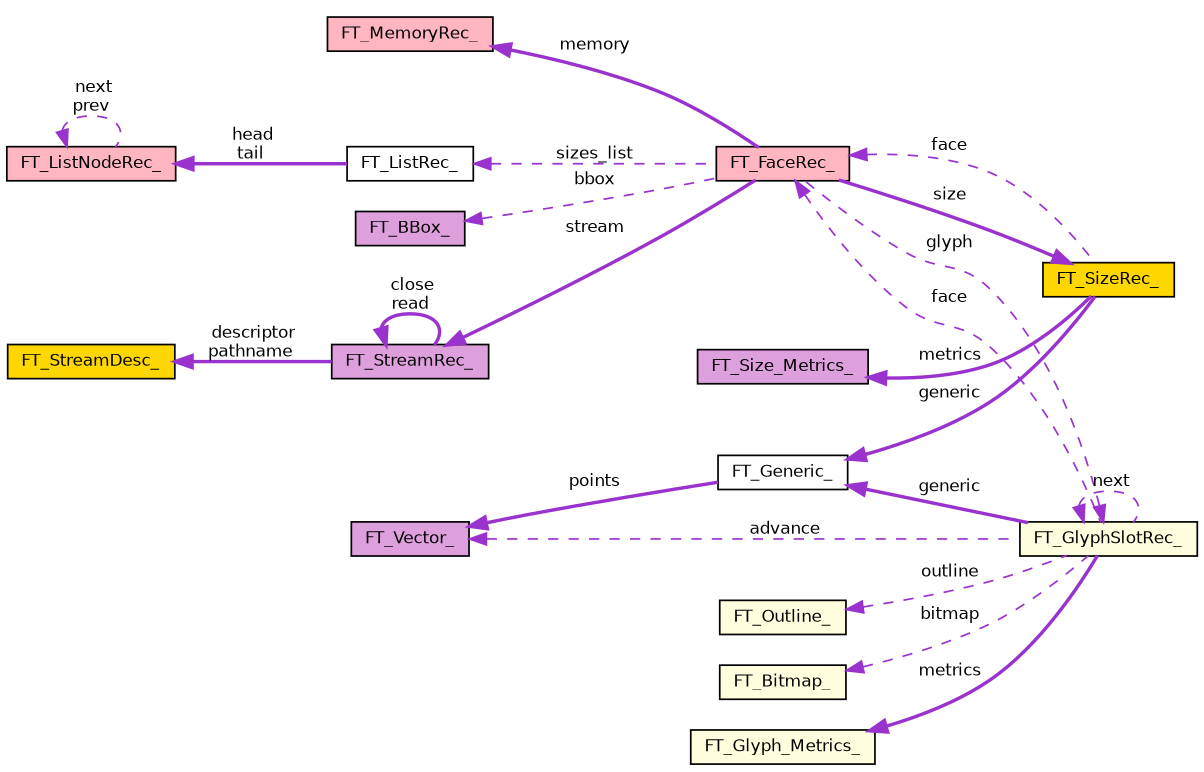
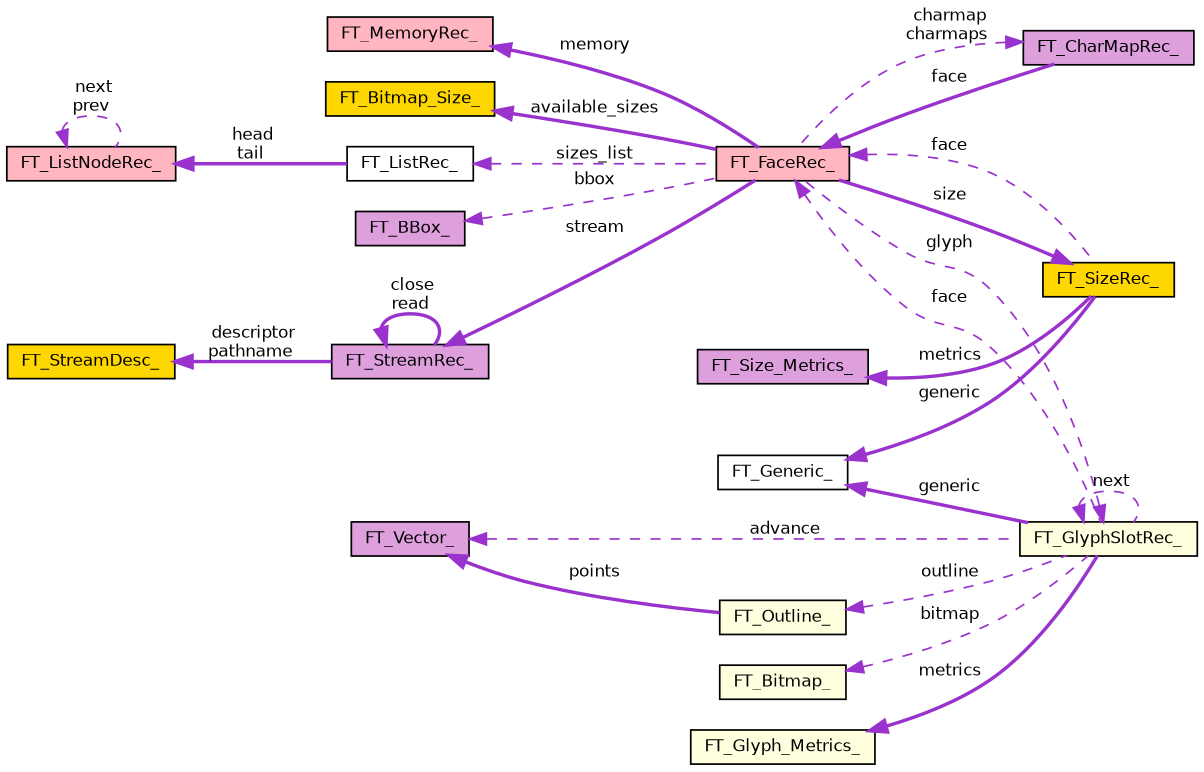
node "FT_CharMapRec_": added
node "FT_Bitmap_Size_": added
edge "FT_Generic_" -> "FT_Vector_": now "FT_Outline_" -> "FT_Vector_"
